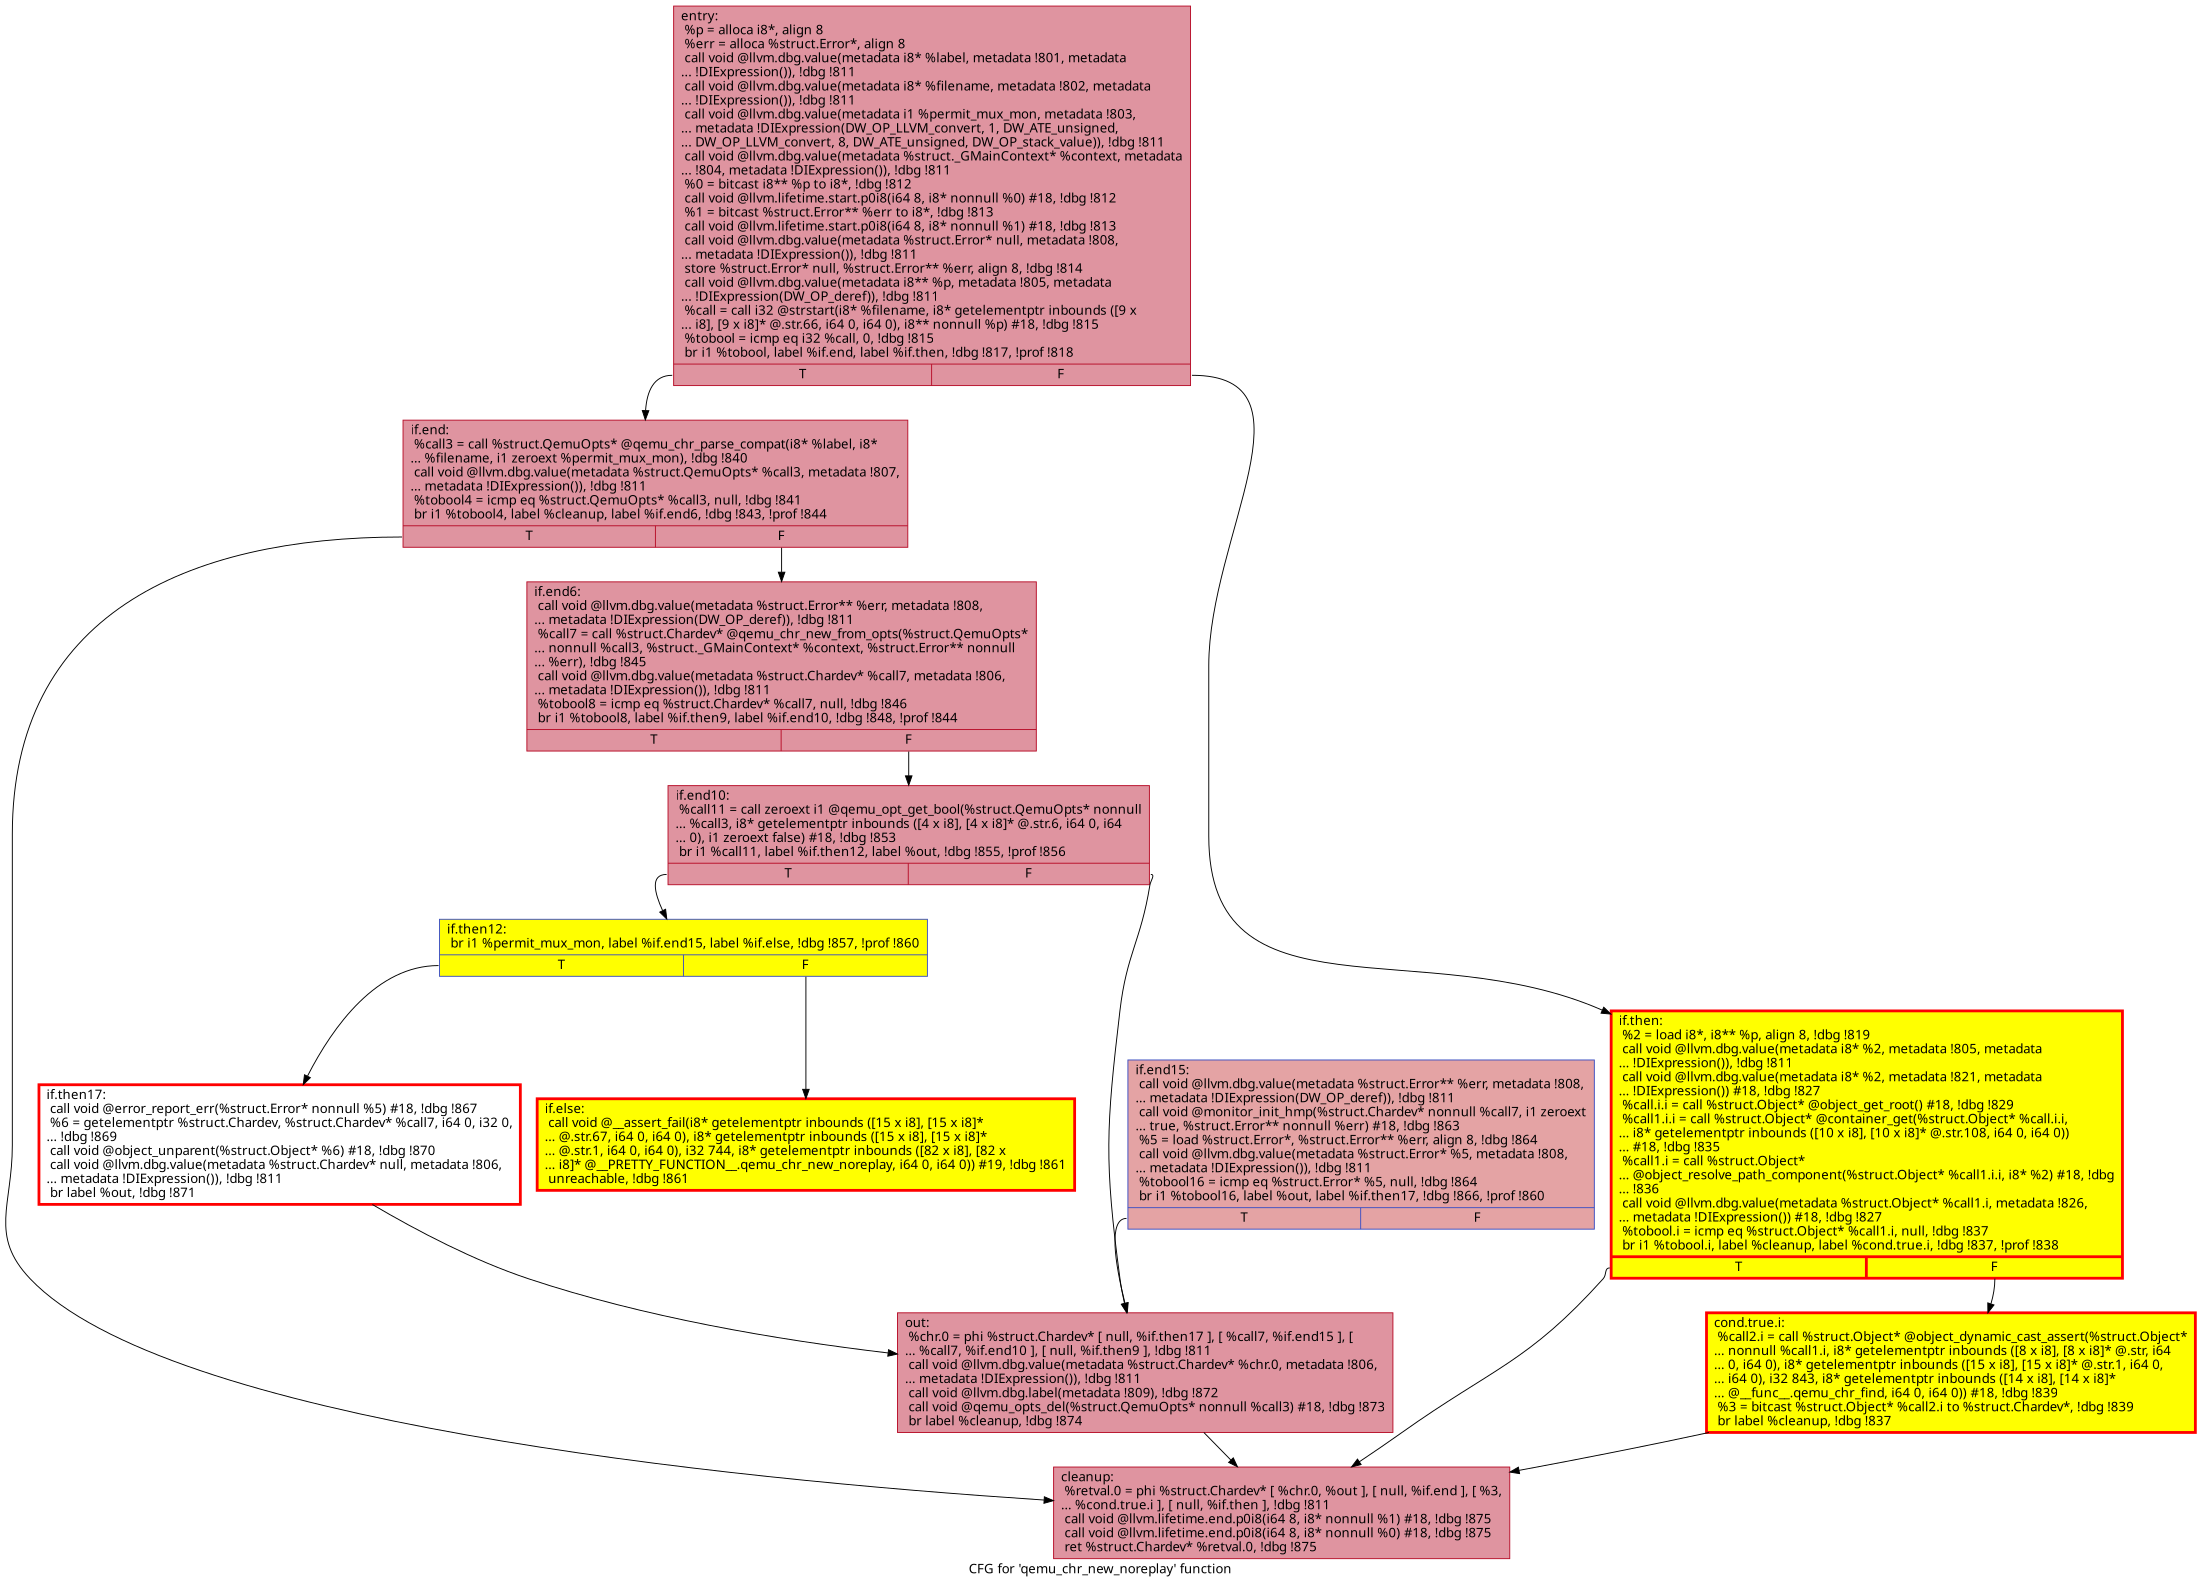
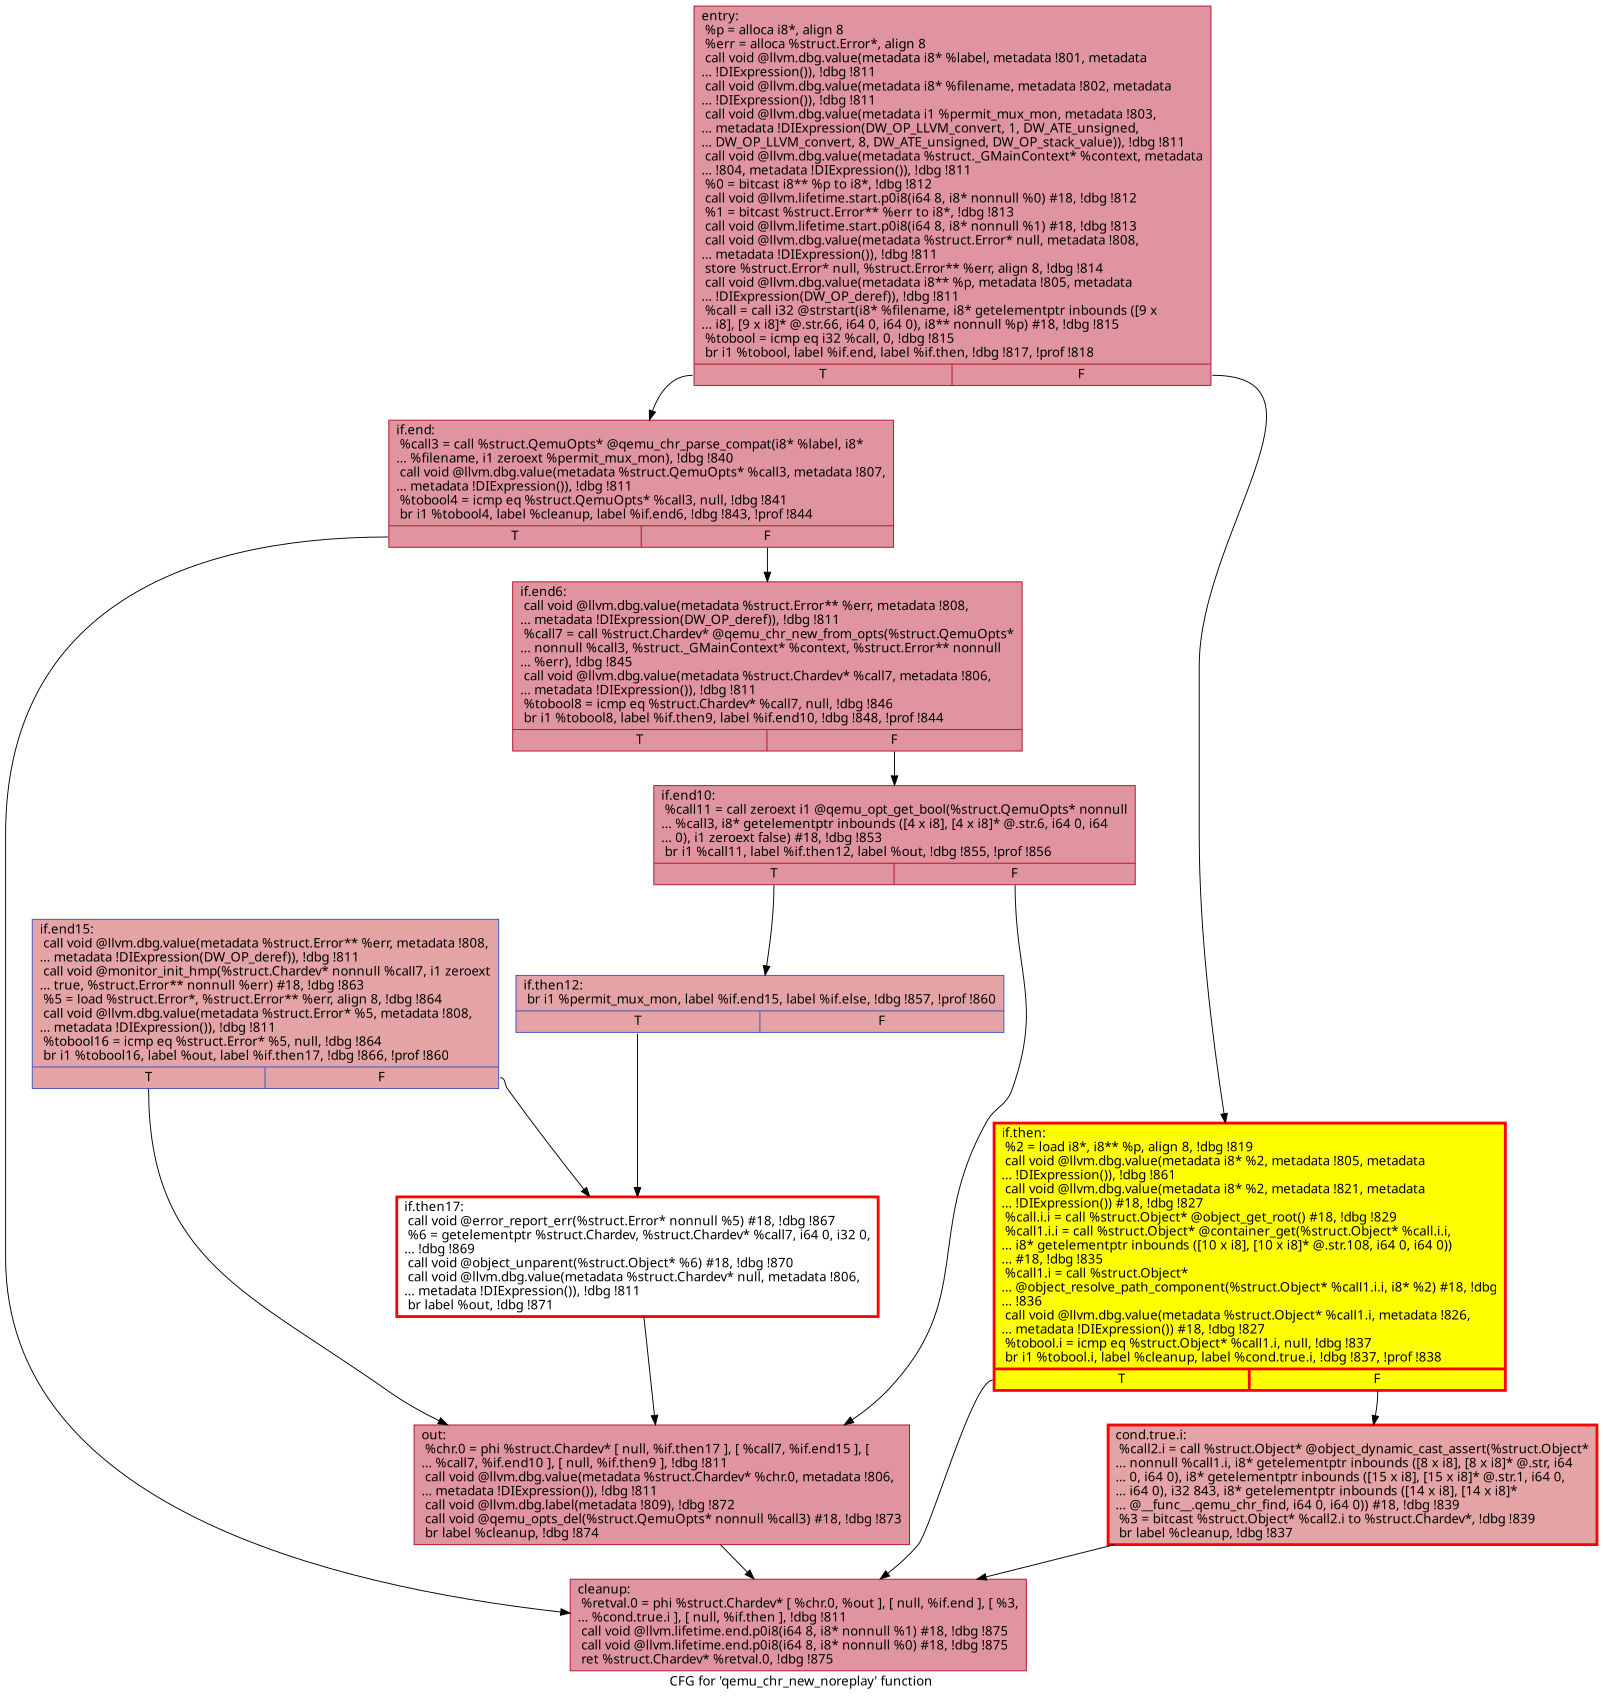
node "if.then12:": fillcolor yellow -> #c32e3170
node "if.then:": text "... !DIExpression()), !dbg !811" -> "... !DIExpression()), !dbg !861"
edge "if.end15:" -> "if.then17:": added
node "if.else:": removed
node "cond.true.i:": fillcolor yellow -> #c32e3170
